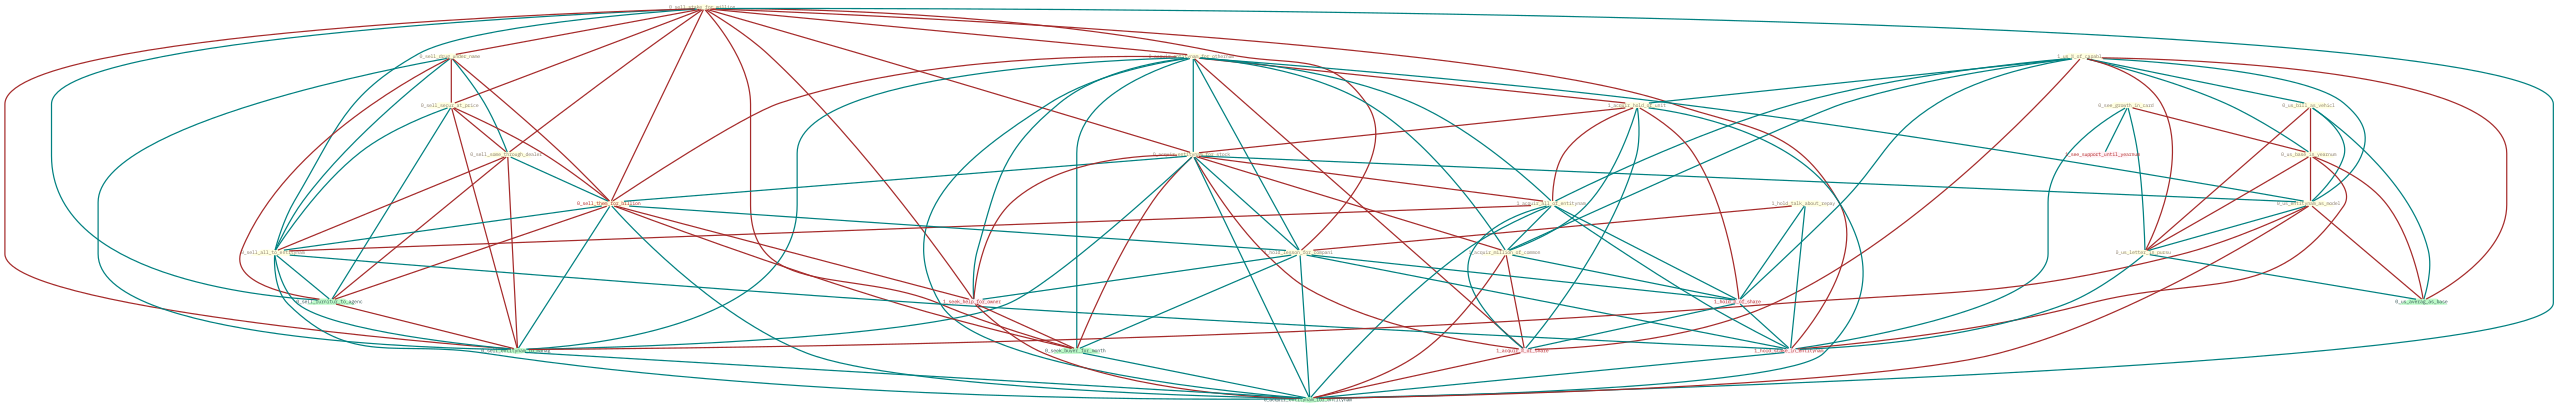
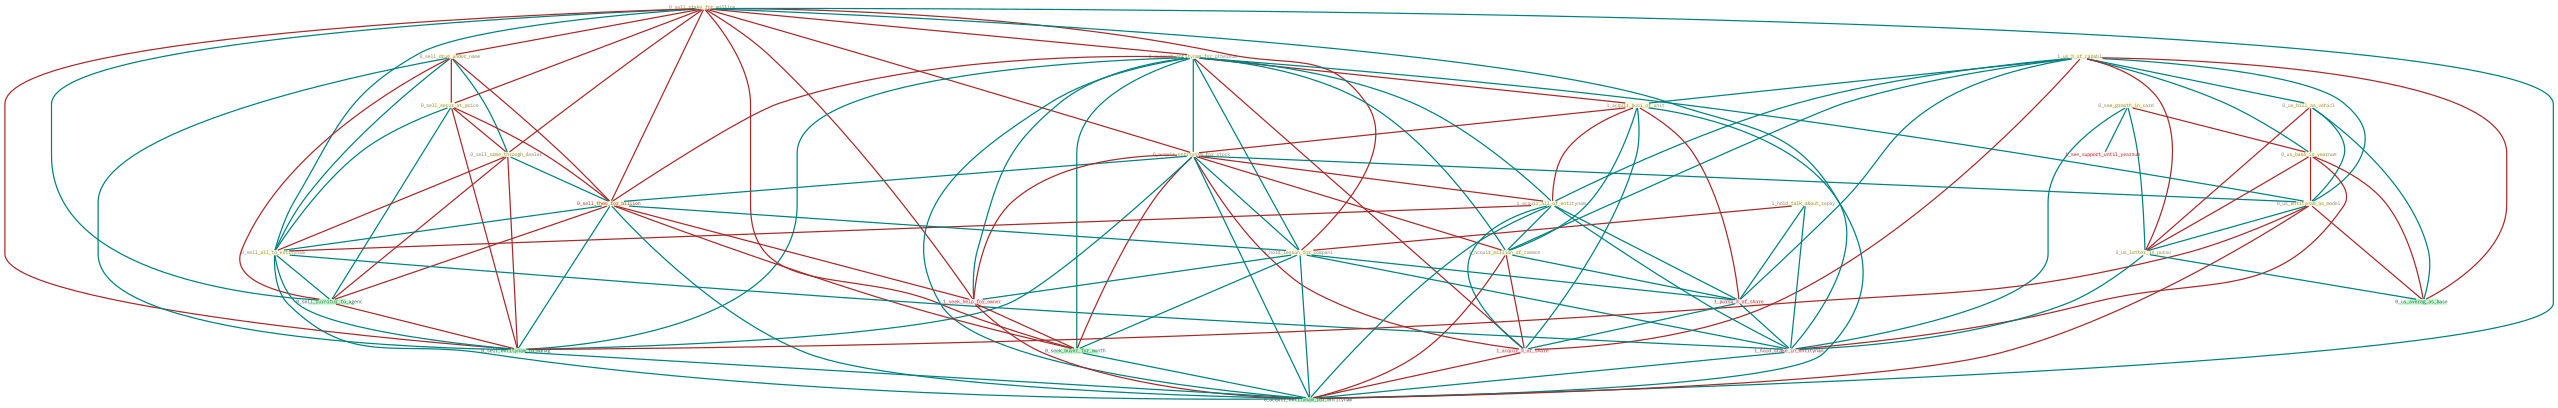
edge "0_sell_stake_for_million" -- "1_hold_stake_in_entitynam": color brown -> teal
node "0_acquir_entitynam_for_othernum": label "0_acquir_entitynam_for_othernum" -> "0_support_entitynam_for_othernum"
node "1_acquir_hold_of_unit": label "1_acquir_hold_of_unit" -> "1_acquir_busi_of_unit"
node "1_hold_%_of_share": label "1_hold_%_of_share" -> "1_pursu_%_of_share"
